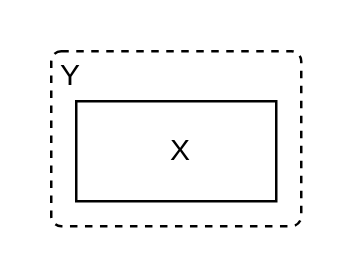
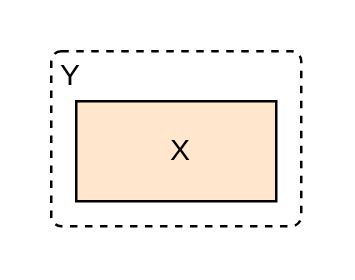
node "X": fillcolor #ffffff -> #ffe6cc
